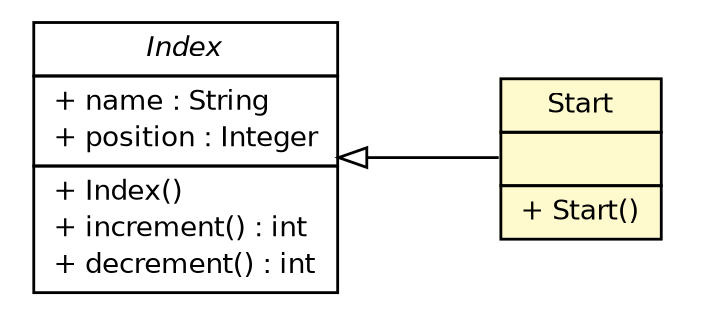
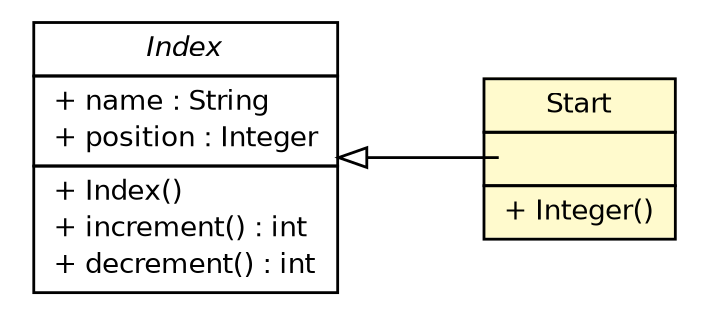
node "Start": text "+ Start()" -> "+ Integer()"
